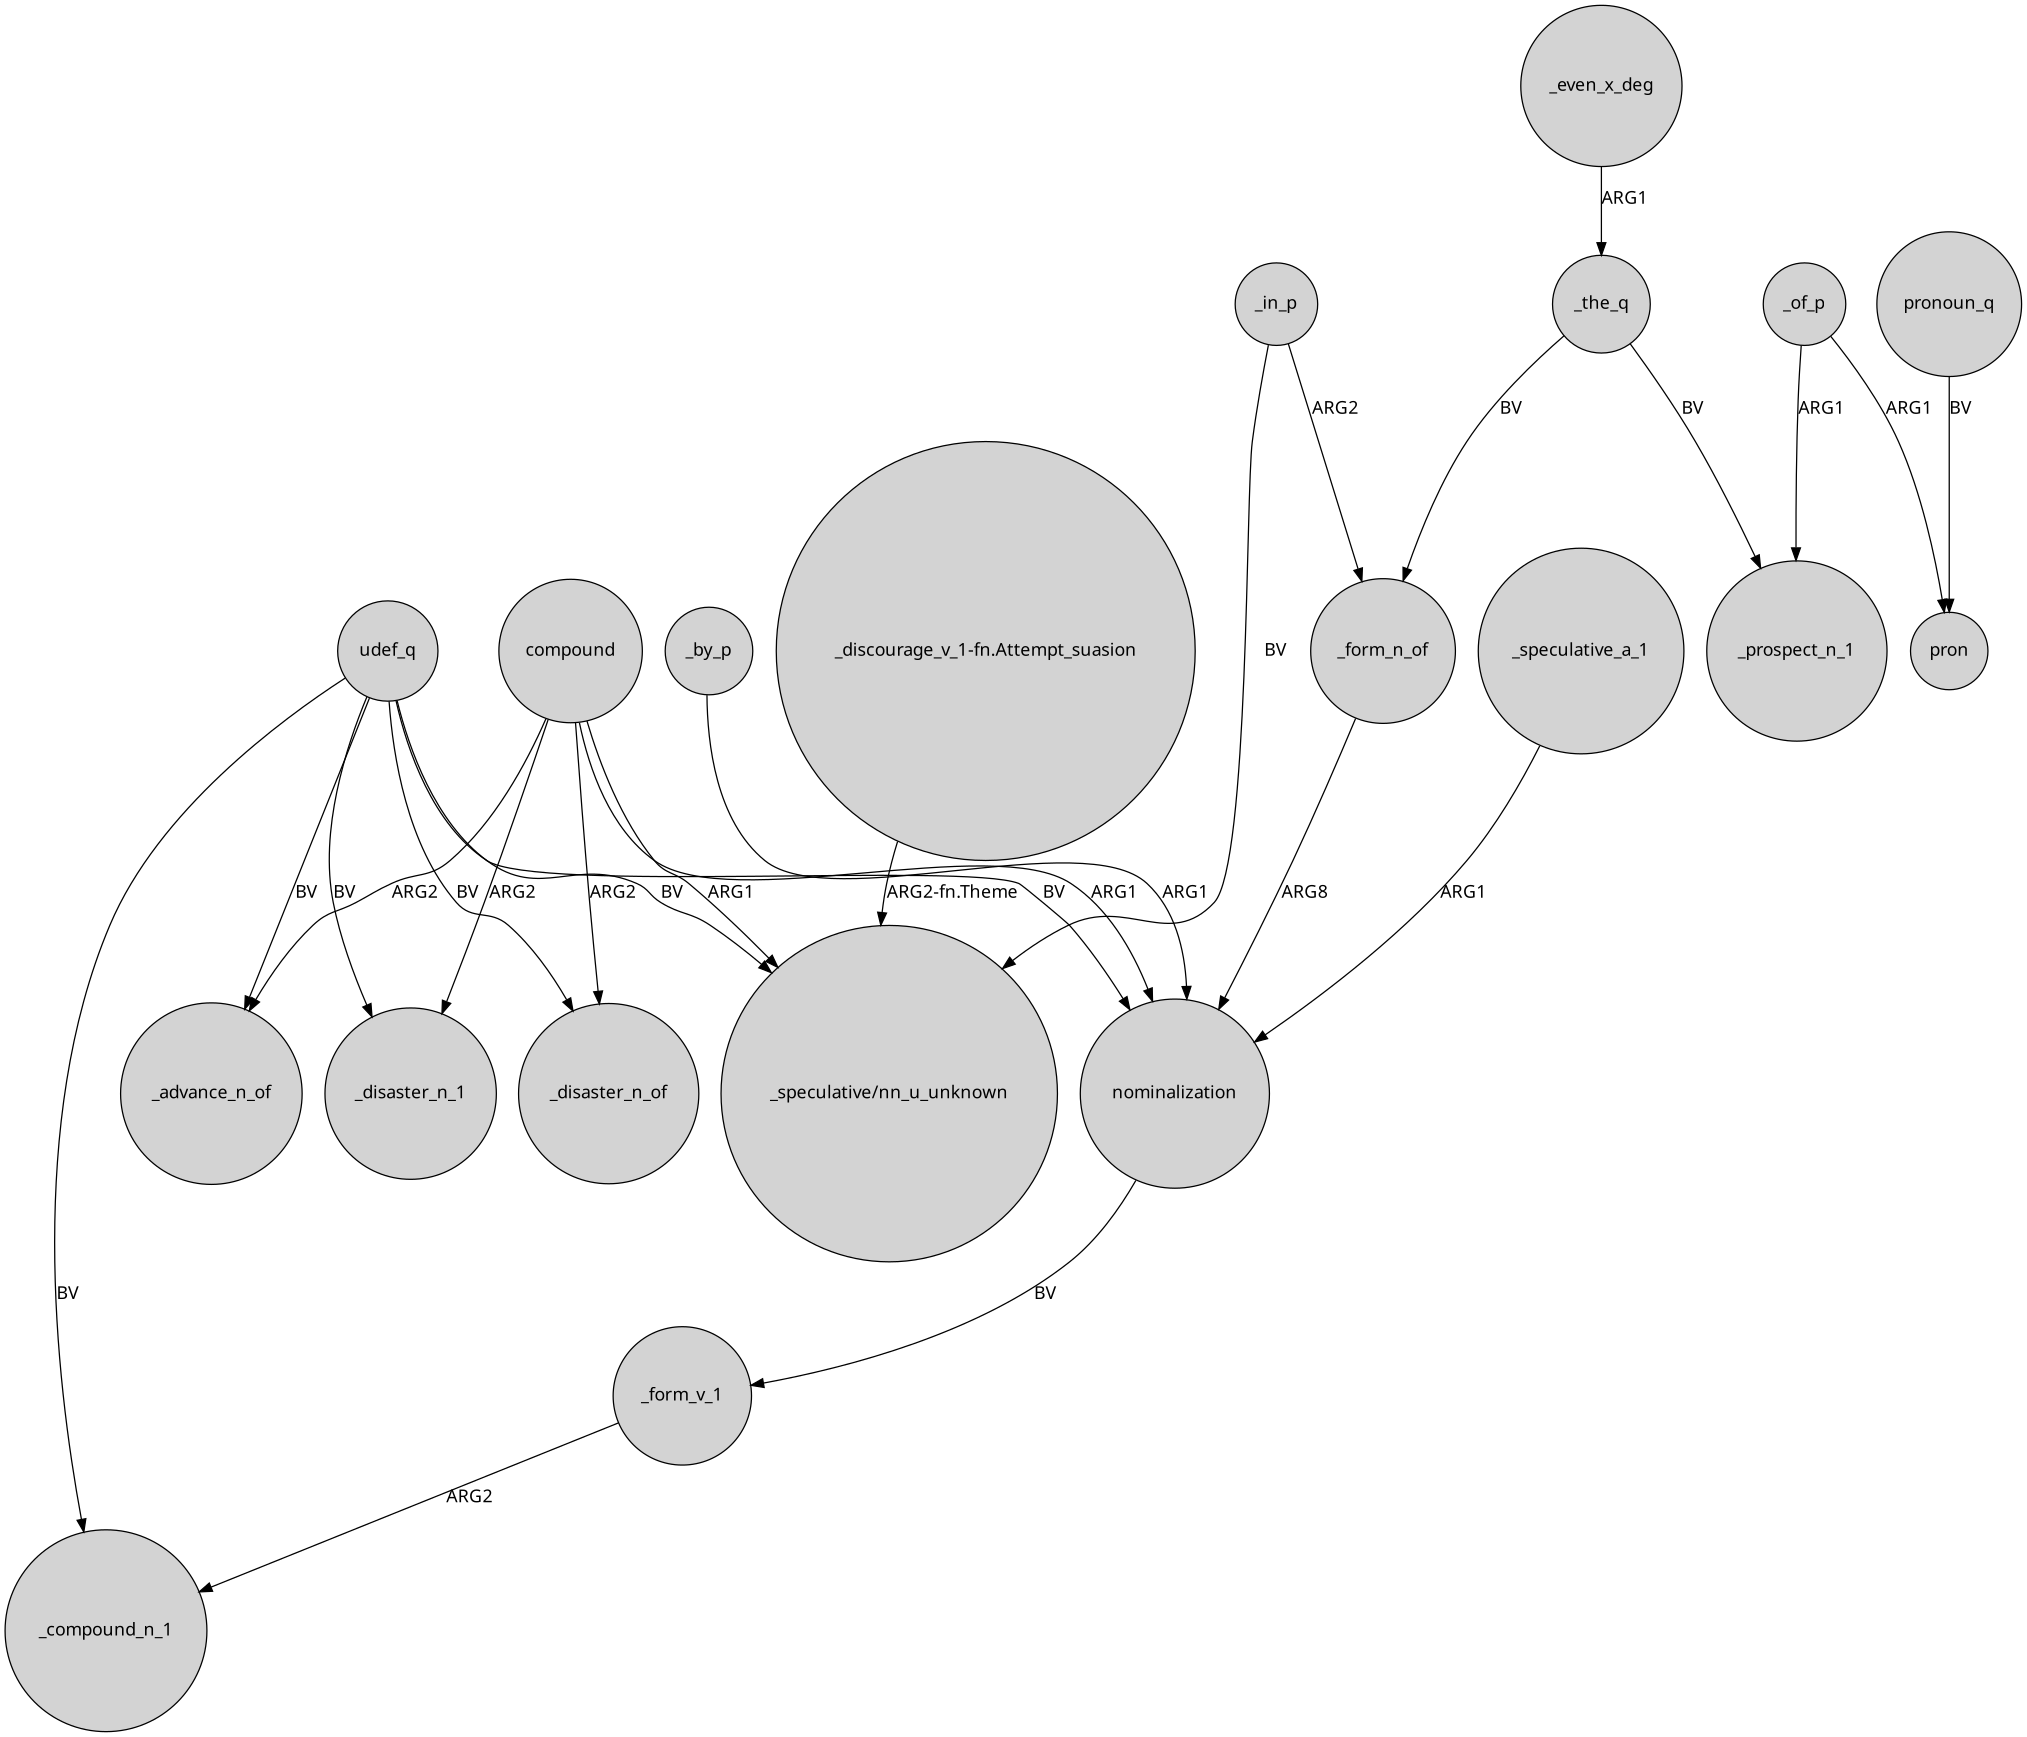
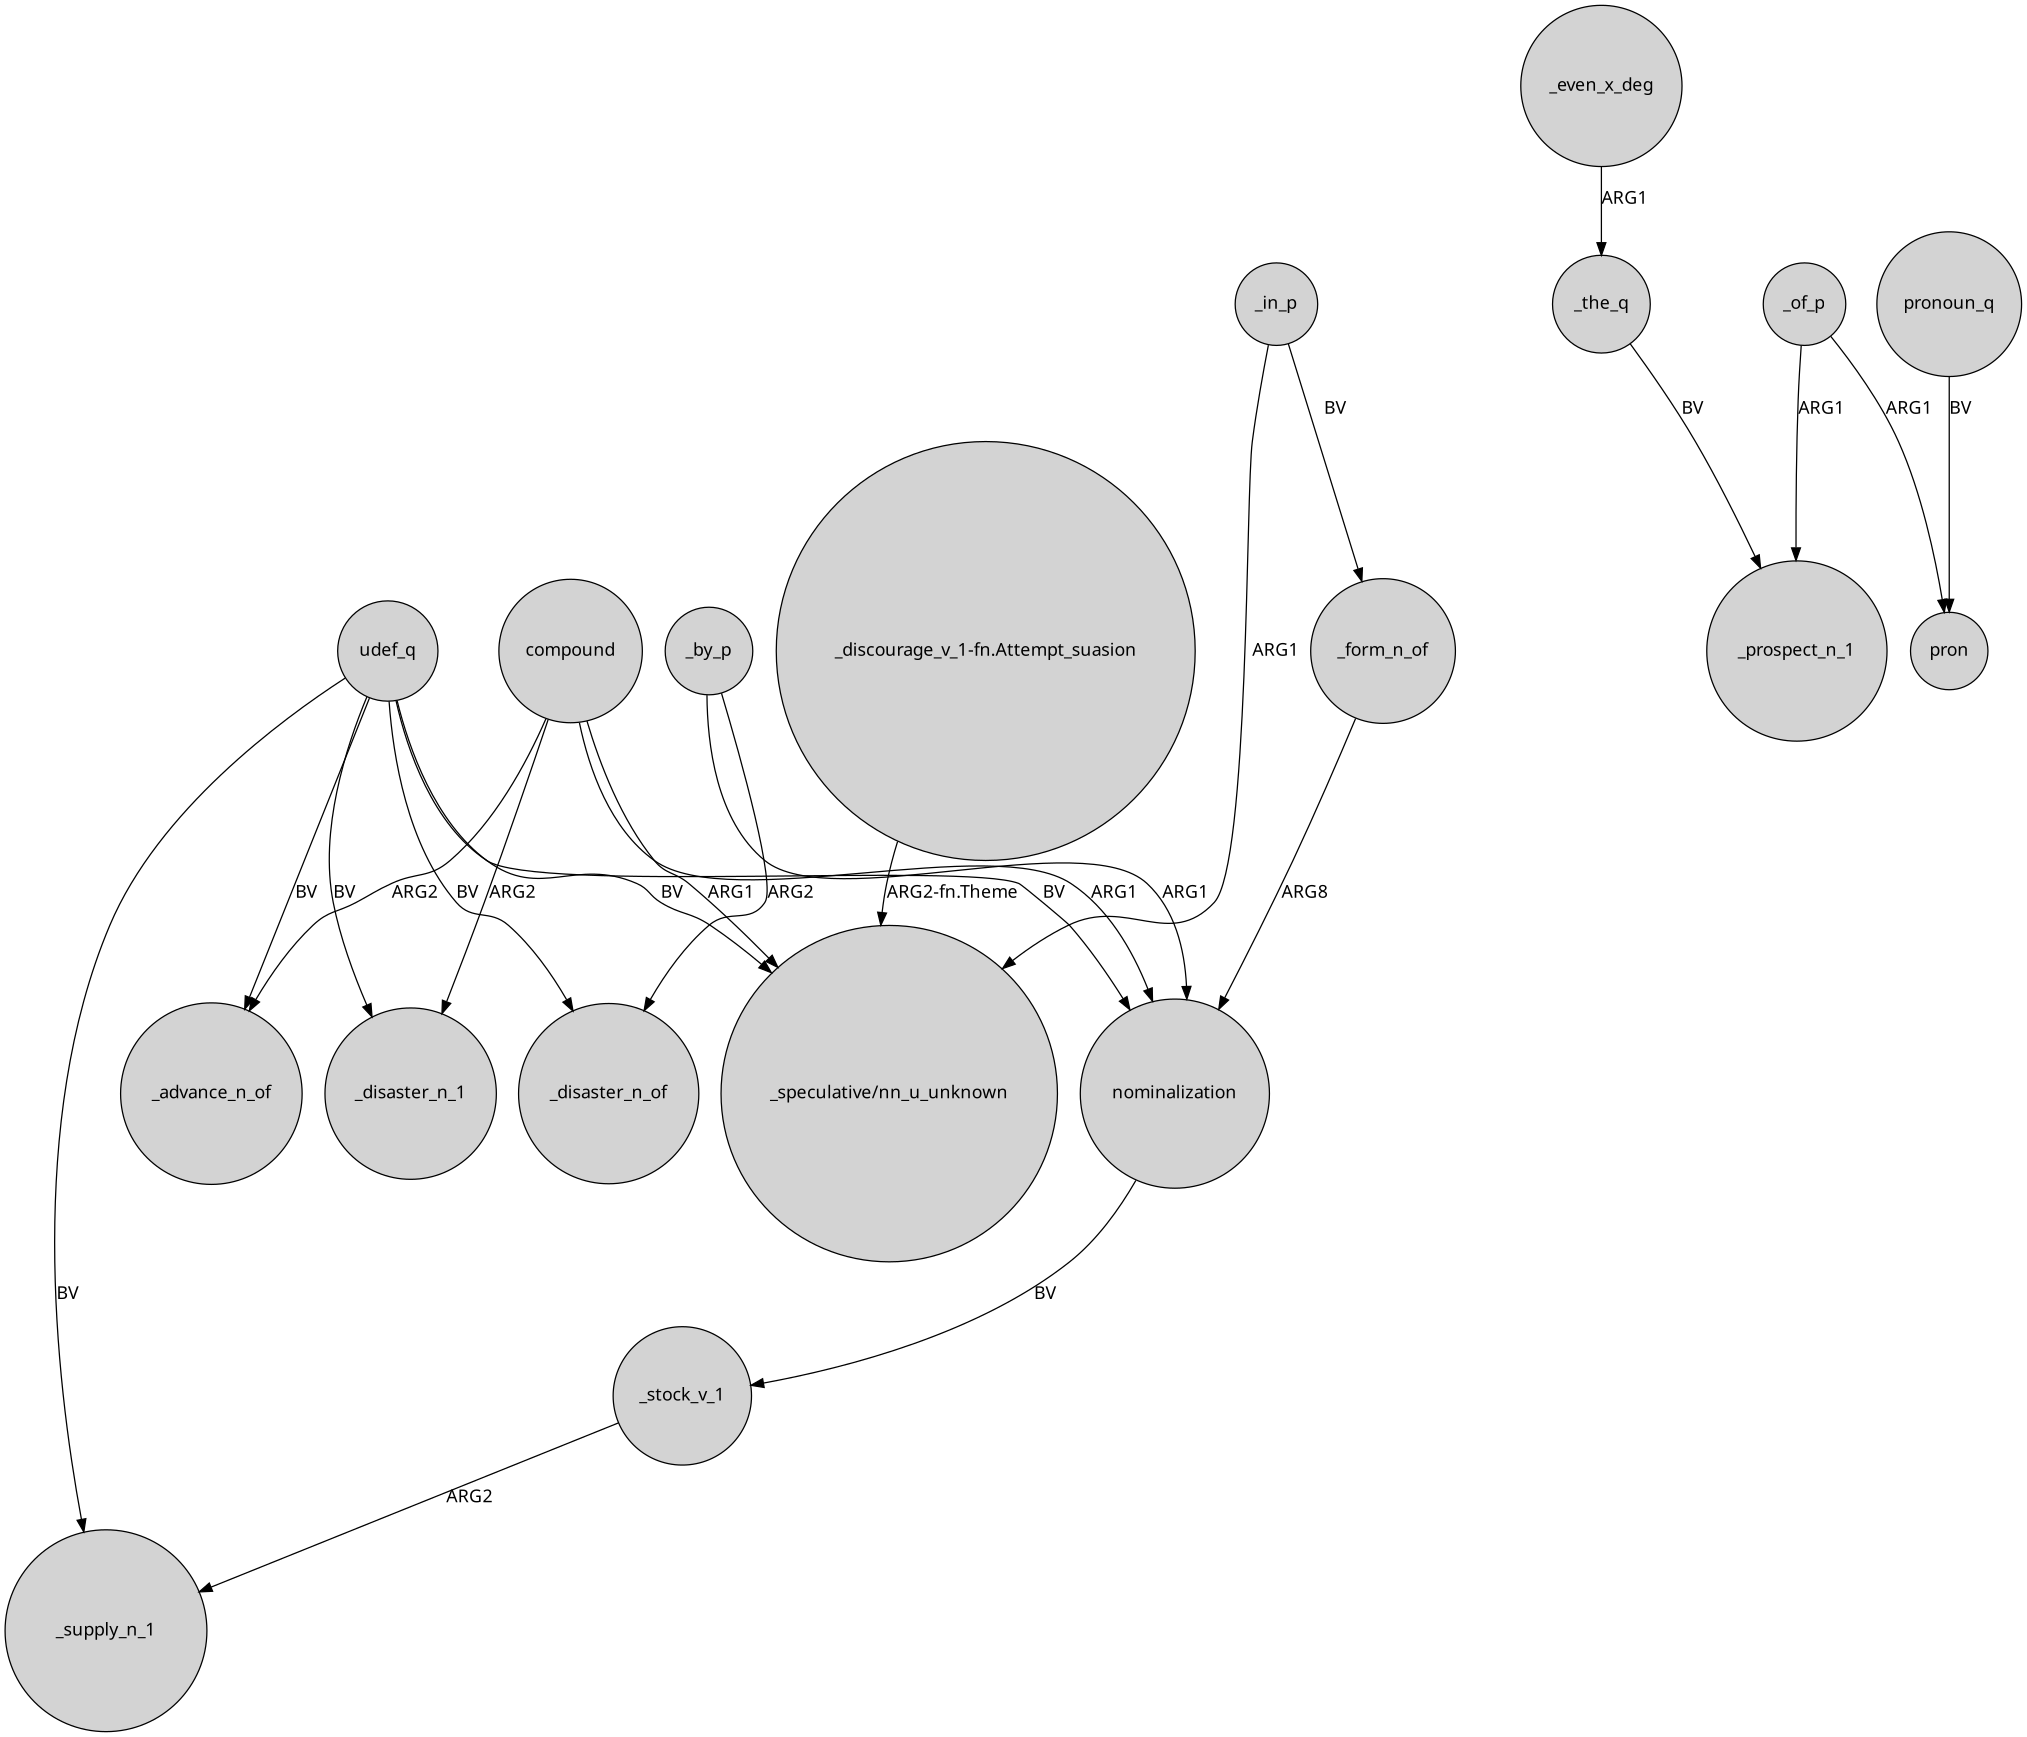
edge "_in_p" -> "_form_n_of": label "ARG2" -> "BV"
edge "_the_q" -> "_form_n_of": removed, label "BV"
edge "_in_p" -> "_speculative/nn_u_unknown": label "BV" -> "ARG1"
node "_speculative_a_1": removed
edge "compound" -> "_disaster_n_of": now "_by_p" -> "_disaster_n_of"
node "_form_v_1": label "_form_v_1" -> "_stock_v_1"
node "_compound_n_1": label "_compound_n_1" -> "_supply_n_1"
